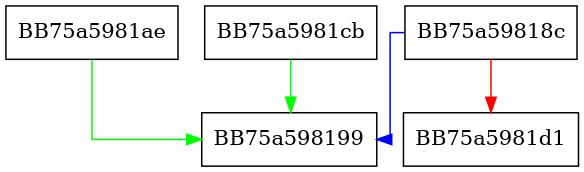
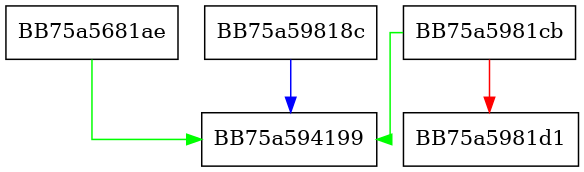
node "BB75a5981ae": label "BB75a5981ae" -> "BB75a5681ae"
edge "BB75a59818c" -> "BB75a5981d1": now "BB75a5981cb" -> "BB75a5981d1"
node "BB75a598199": label "BB75a598199" -> "BB75a594199"
